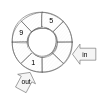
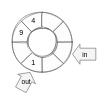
node "4": added
node "5": removed
